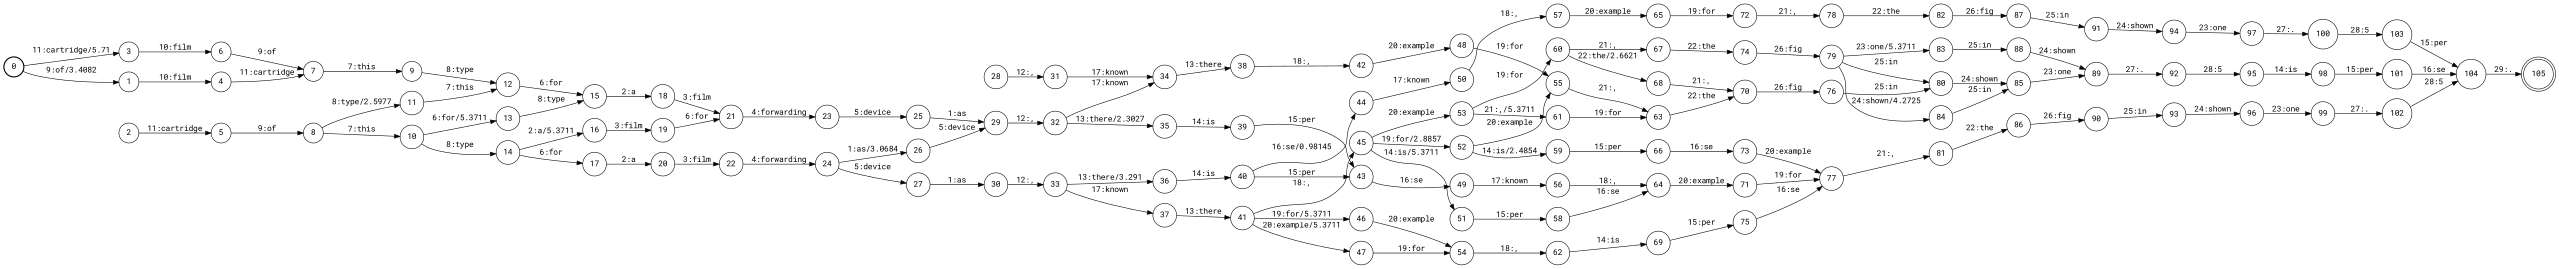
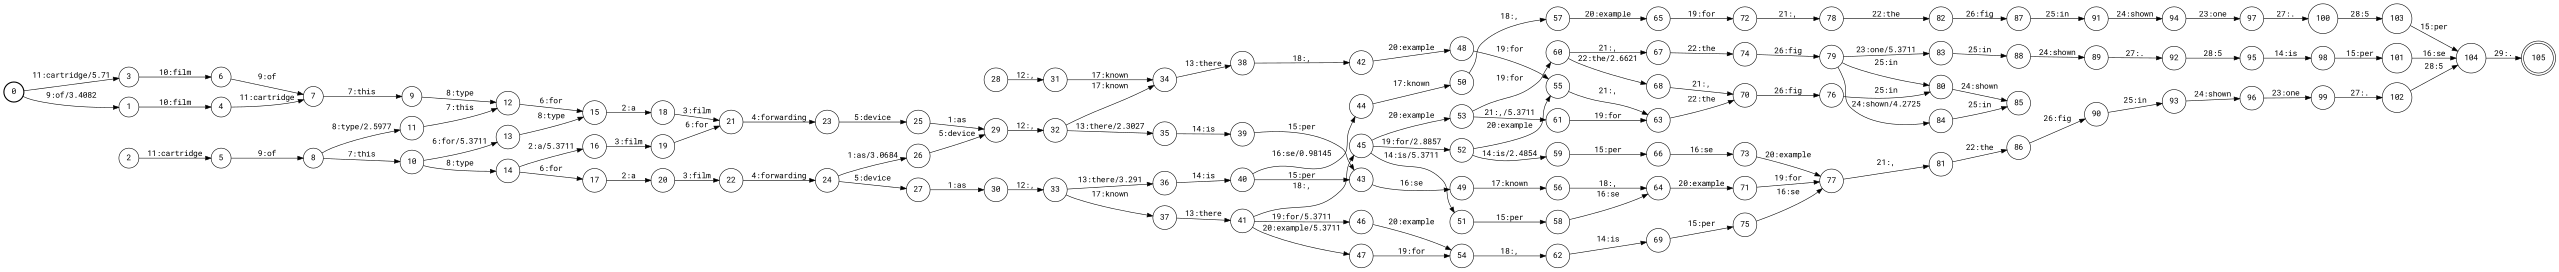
edge "85" -> "89": removed, label "23:one"
